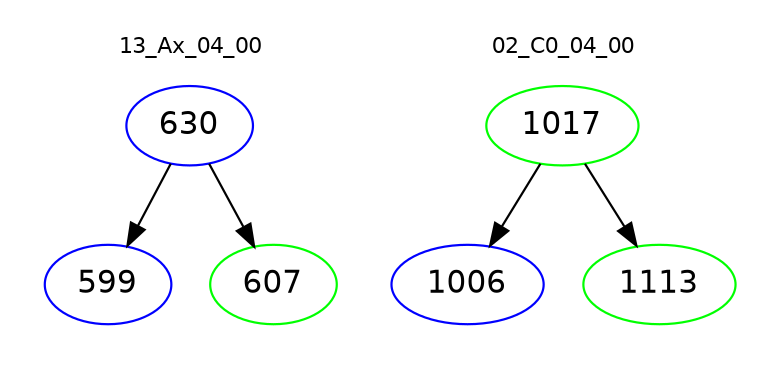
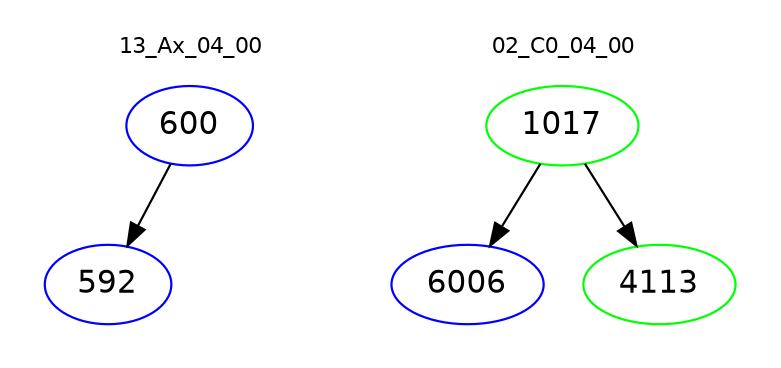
node "630": label "630" -> "600"
node "599": label "599" -> "592"
node "607": removed
node "1006": label "1006" -> "6006"
node "1113": label "1113" -> "4113"
